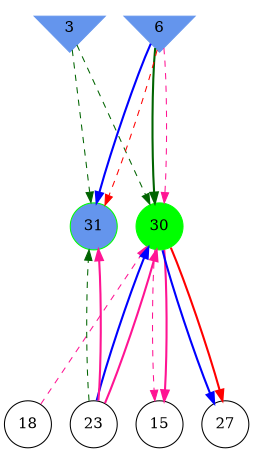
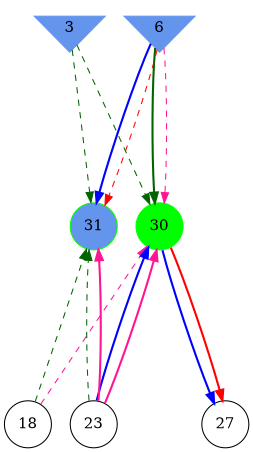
edge "18" -> "31": added
node "15": removed
